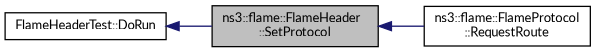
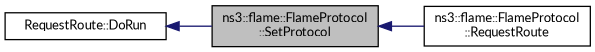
node "FlameHeaderTest::DoRun": label "FlameHeaderTest::DoRun" -> "RequestRoute::DoRun"
node "ns3::flame::FlameHeader ::SetProtocol": label "ns3::flame::FlameHeader ::SetProtocol" -> "ns3::flame::FlameProtocol ::SetProtocol"
